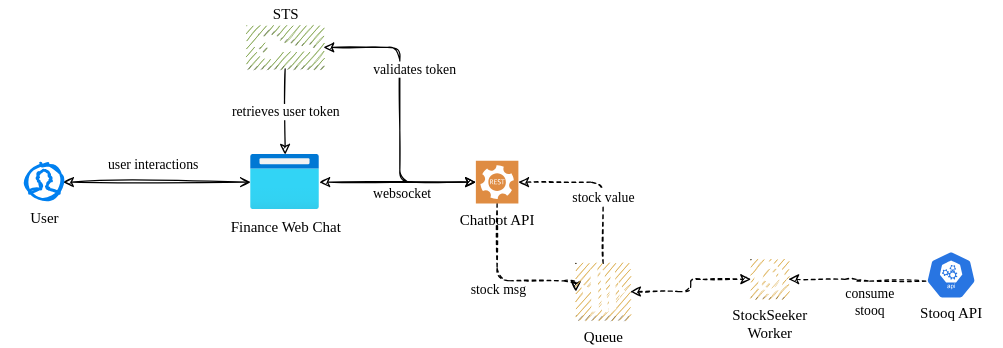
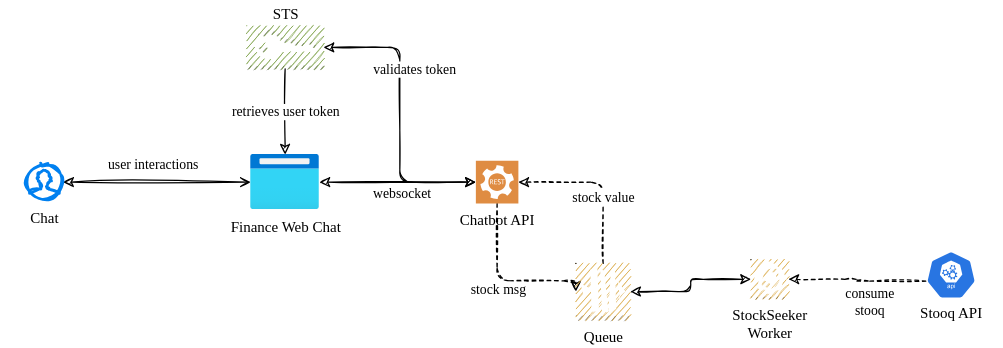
node "User": label "User" -> "Chat"
edge "StockSeeker Worker" -- "Queue": style dashed -> solid
